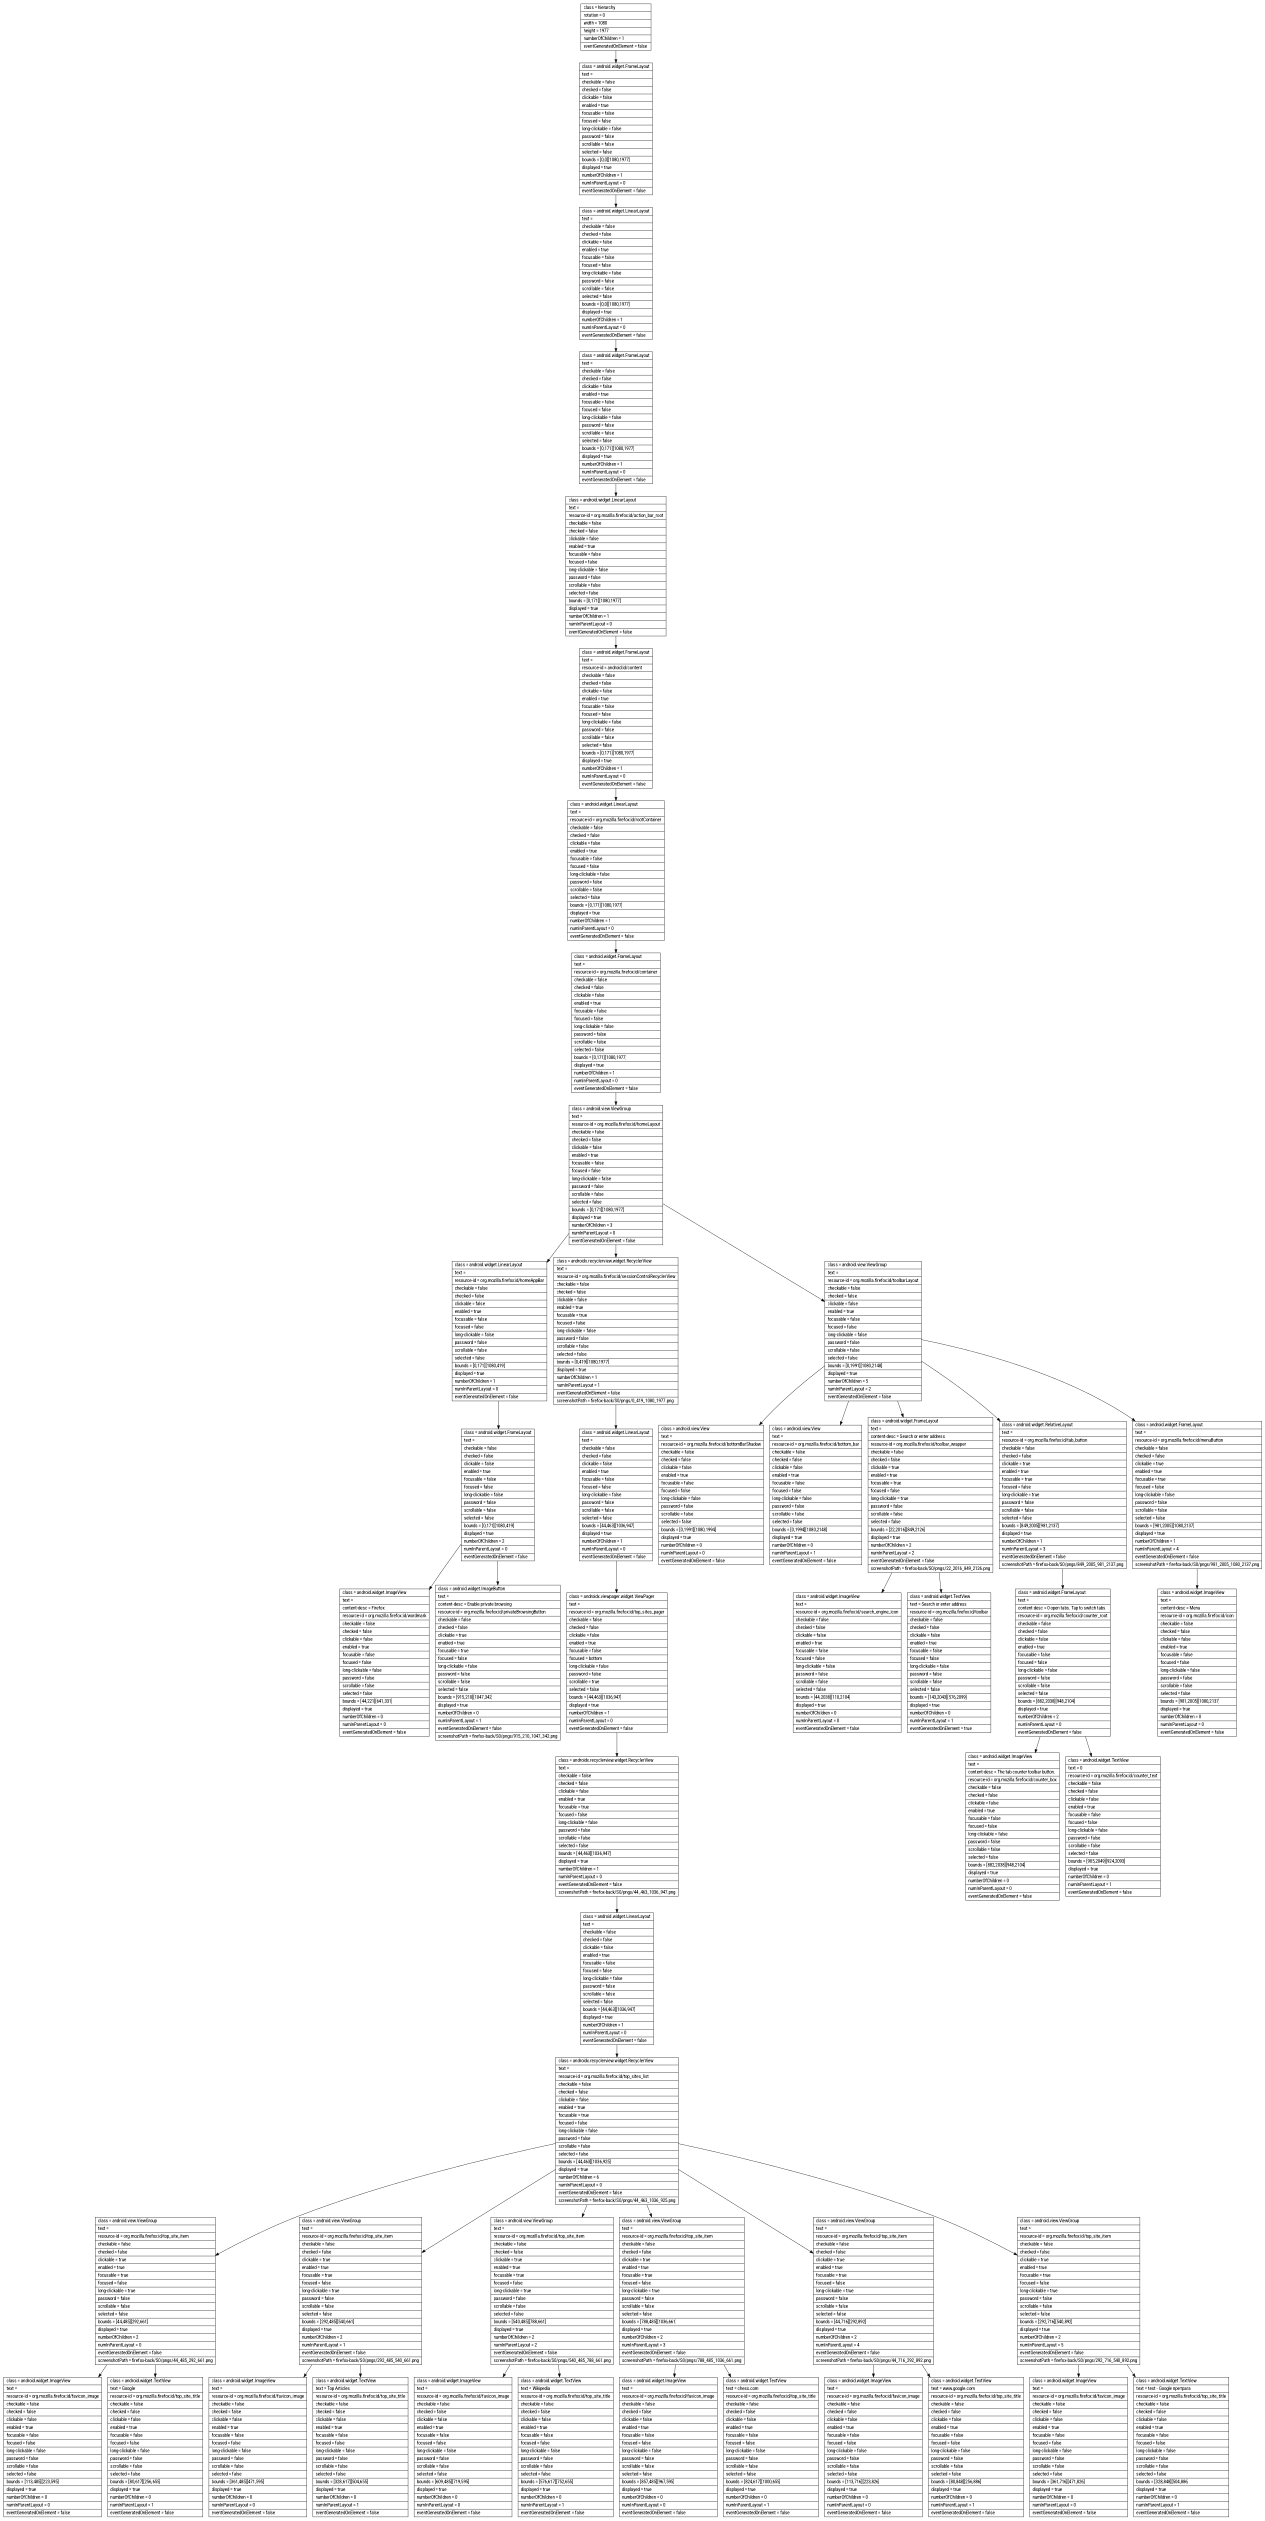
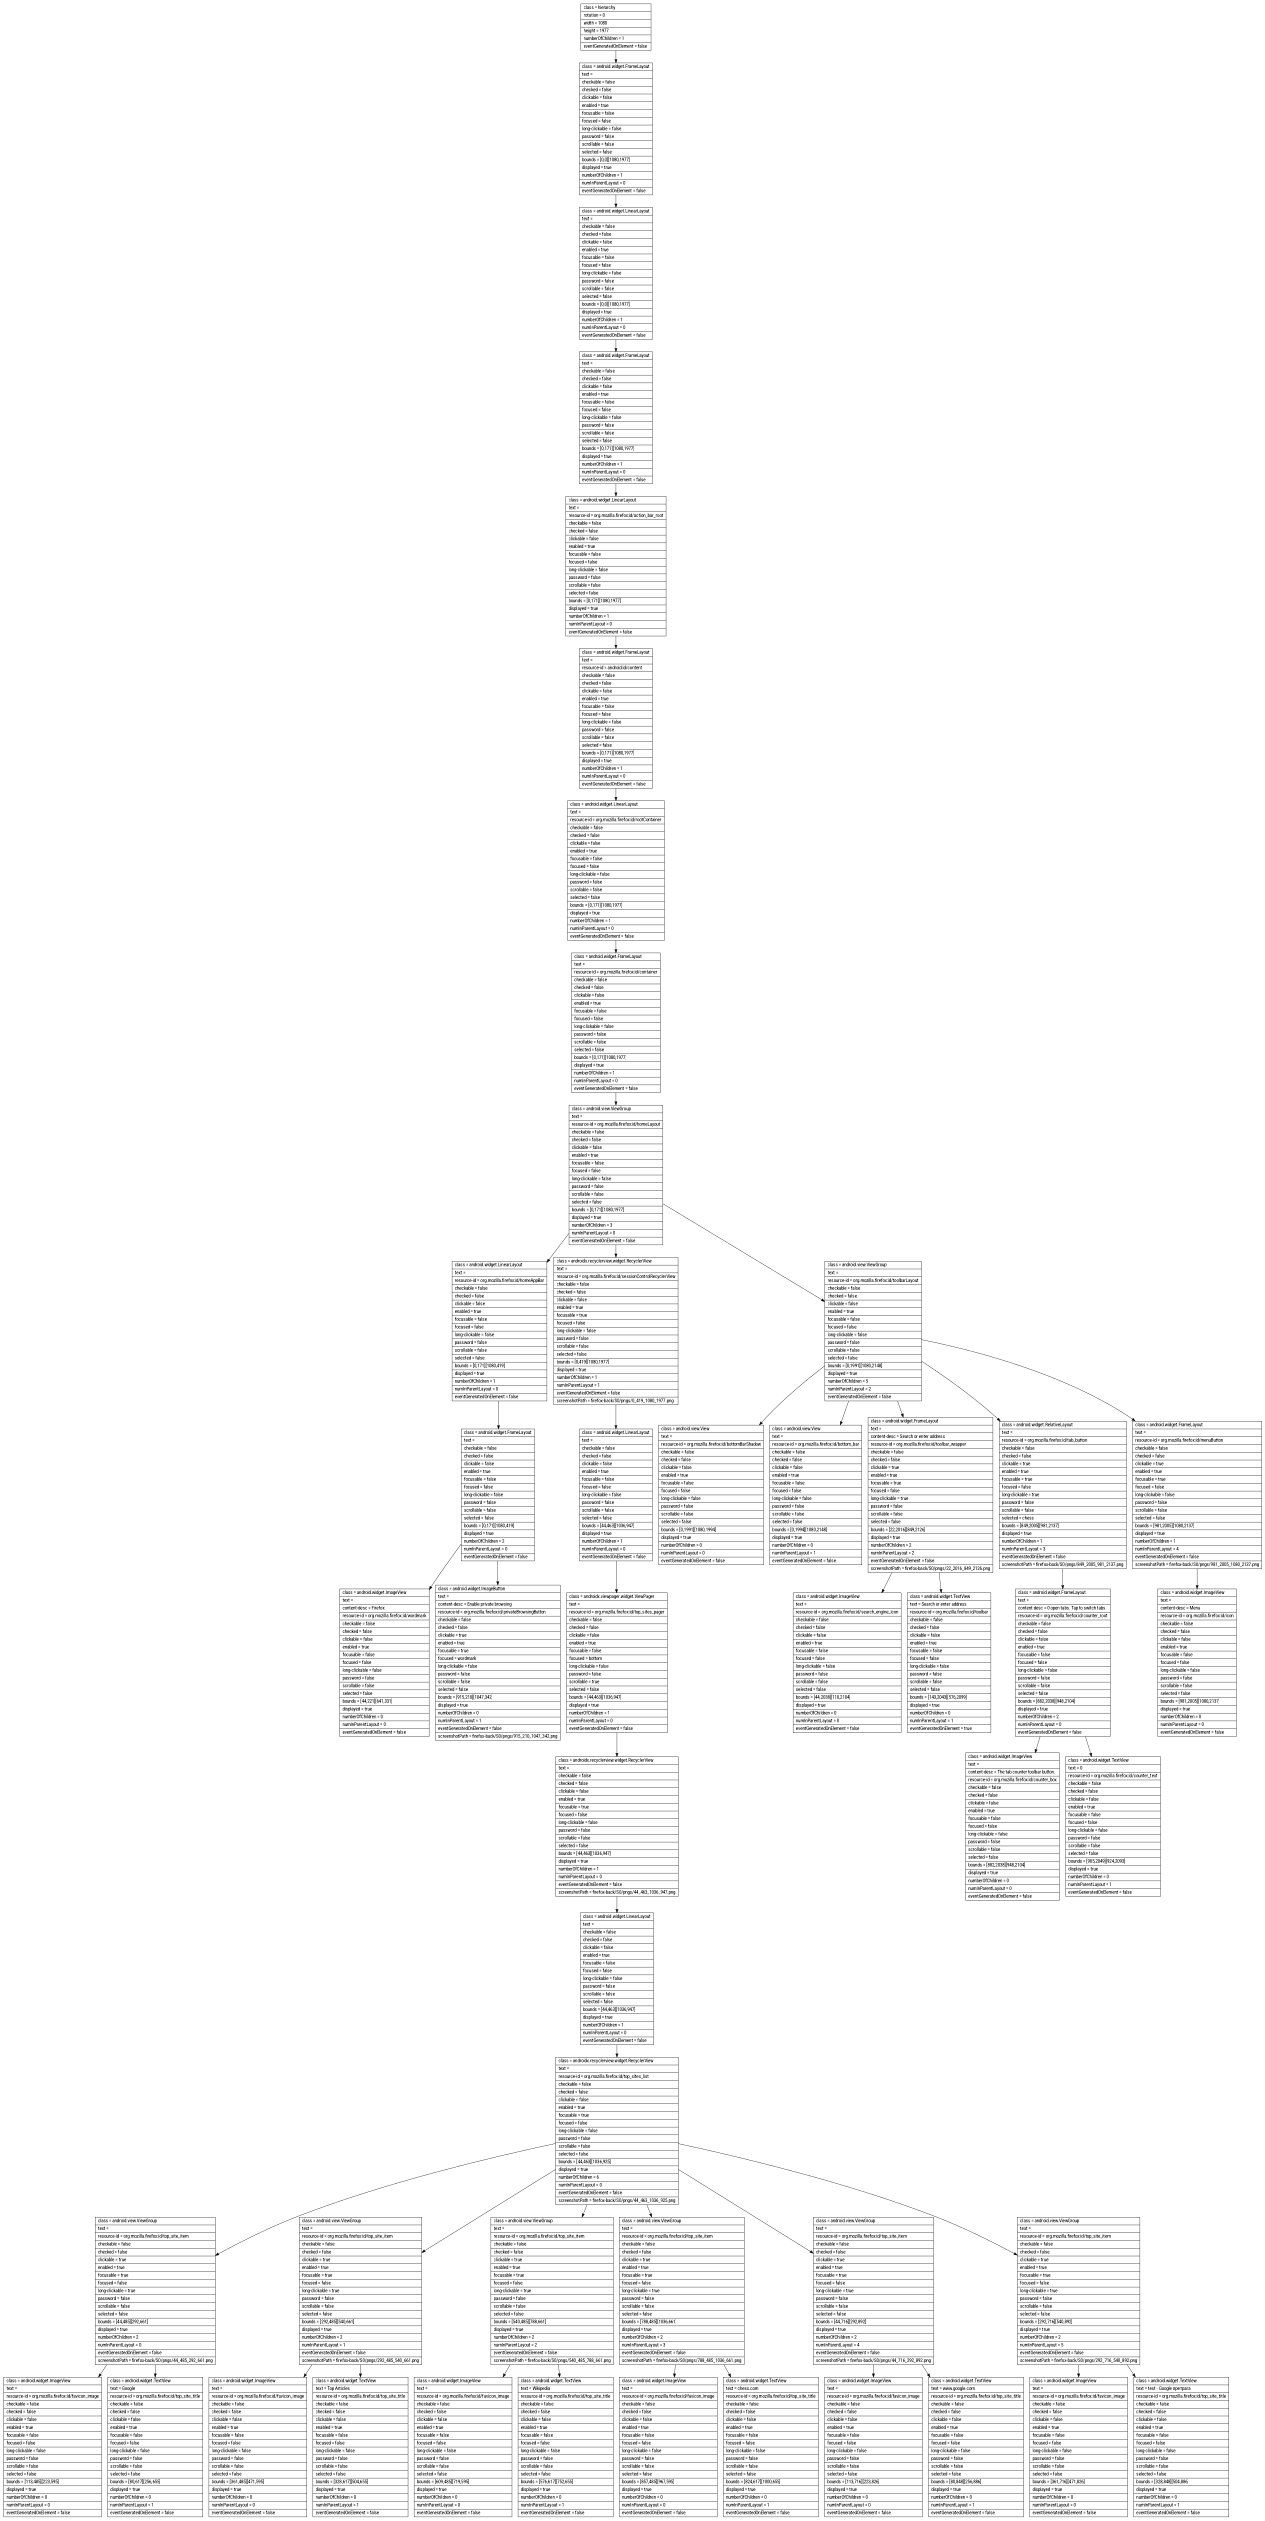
node "class = android.widget.RelativeLayout": text "selected = false" -> "selected = chess"
node "class = android.widget.ImageButton": text "focused = false" -> "focused = wordmark"
